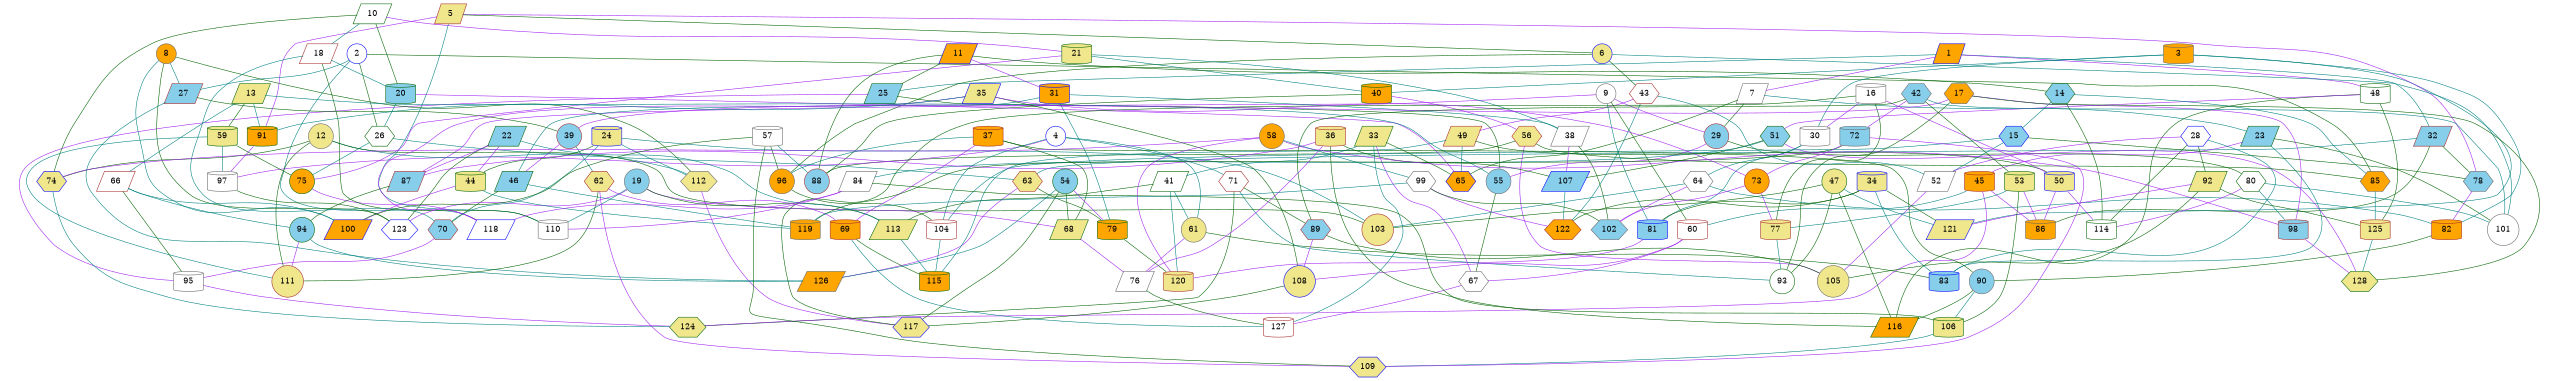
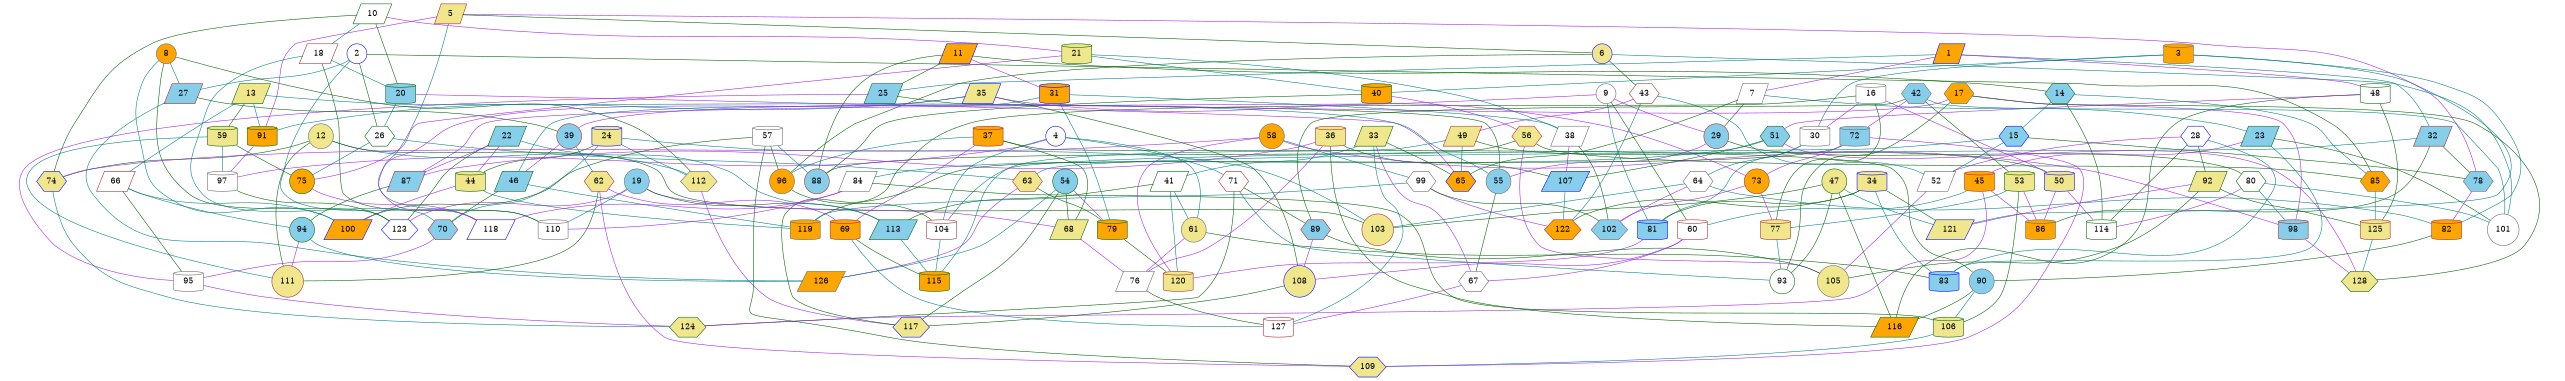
node "113": fillcolor khaki -> skyblue
